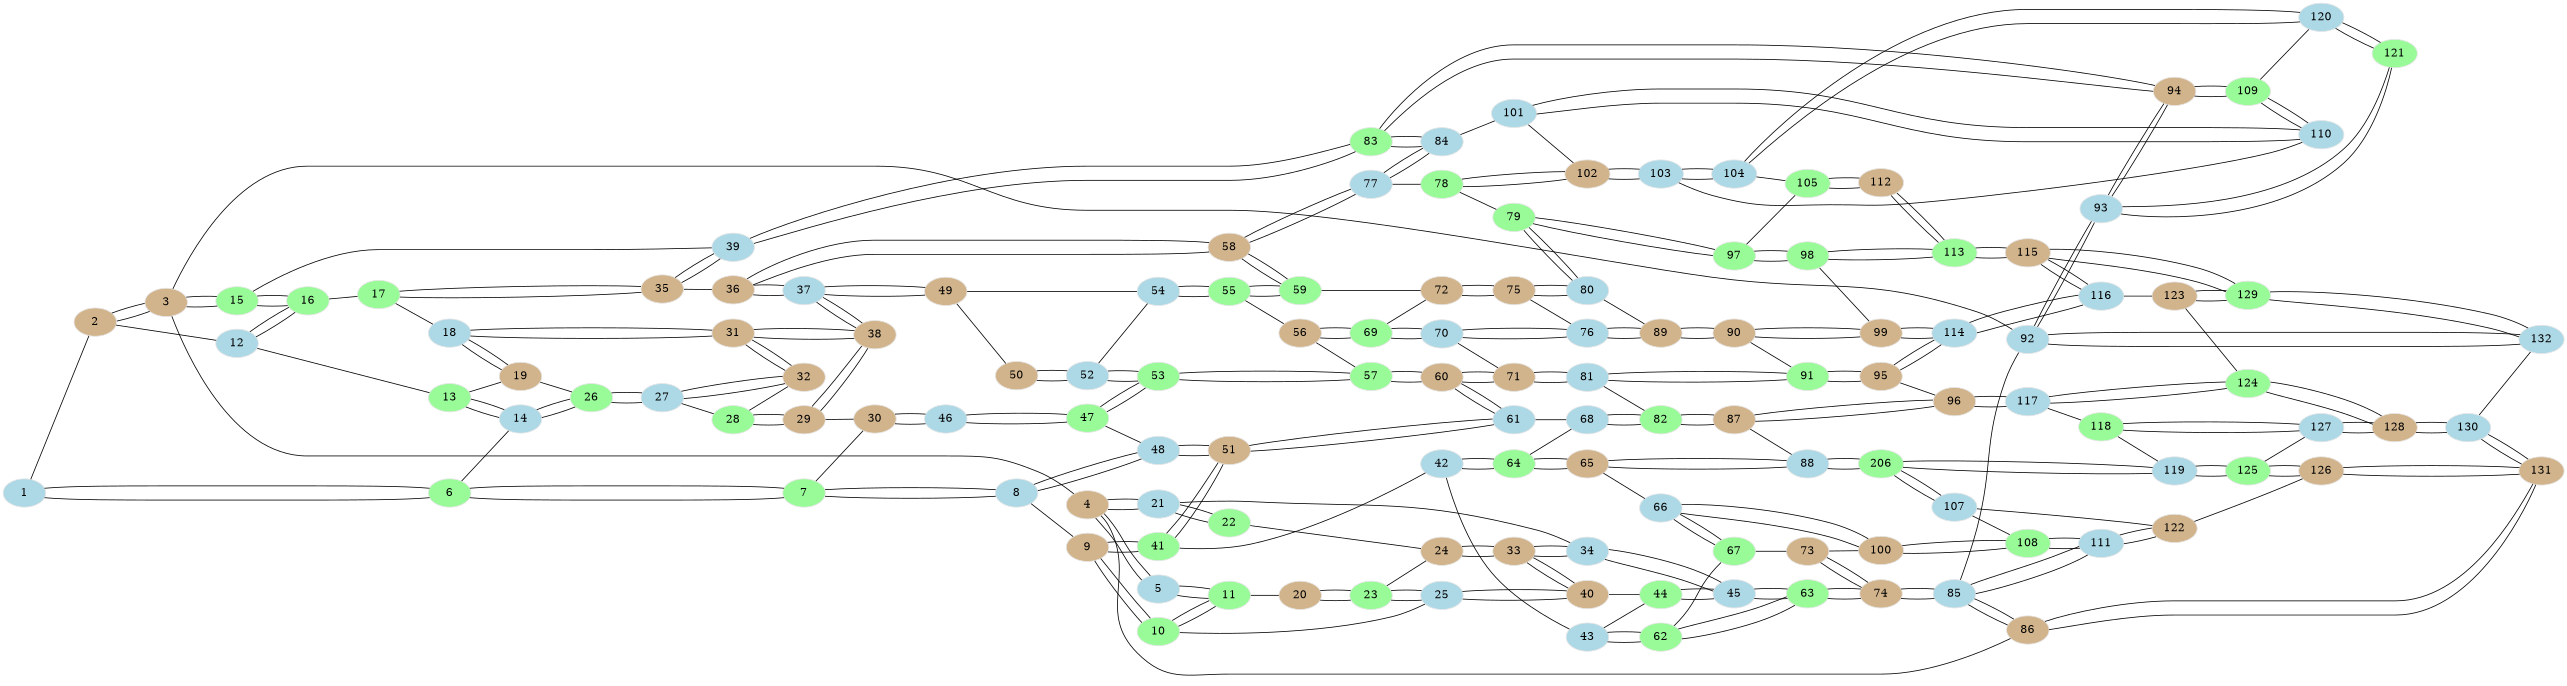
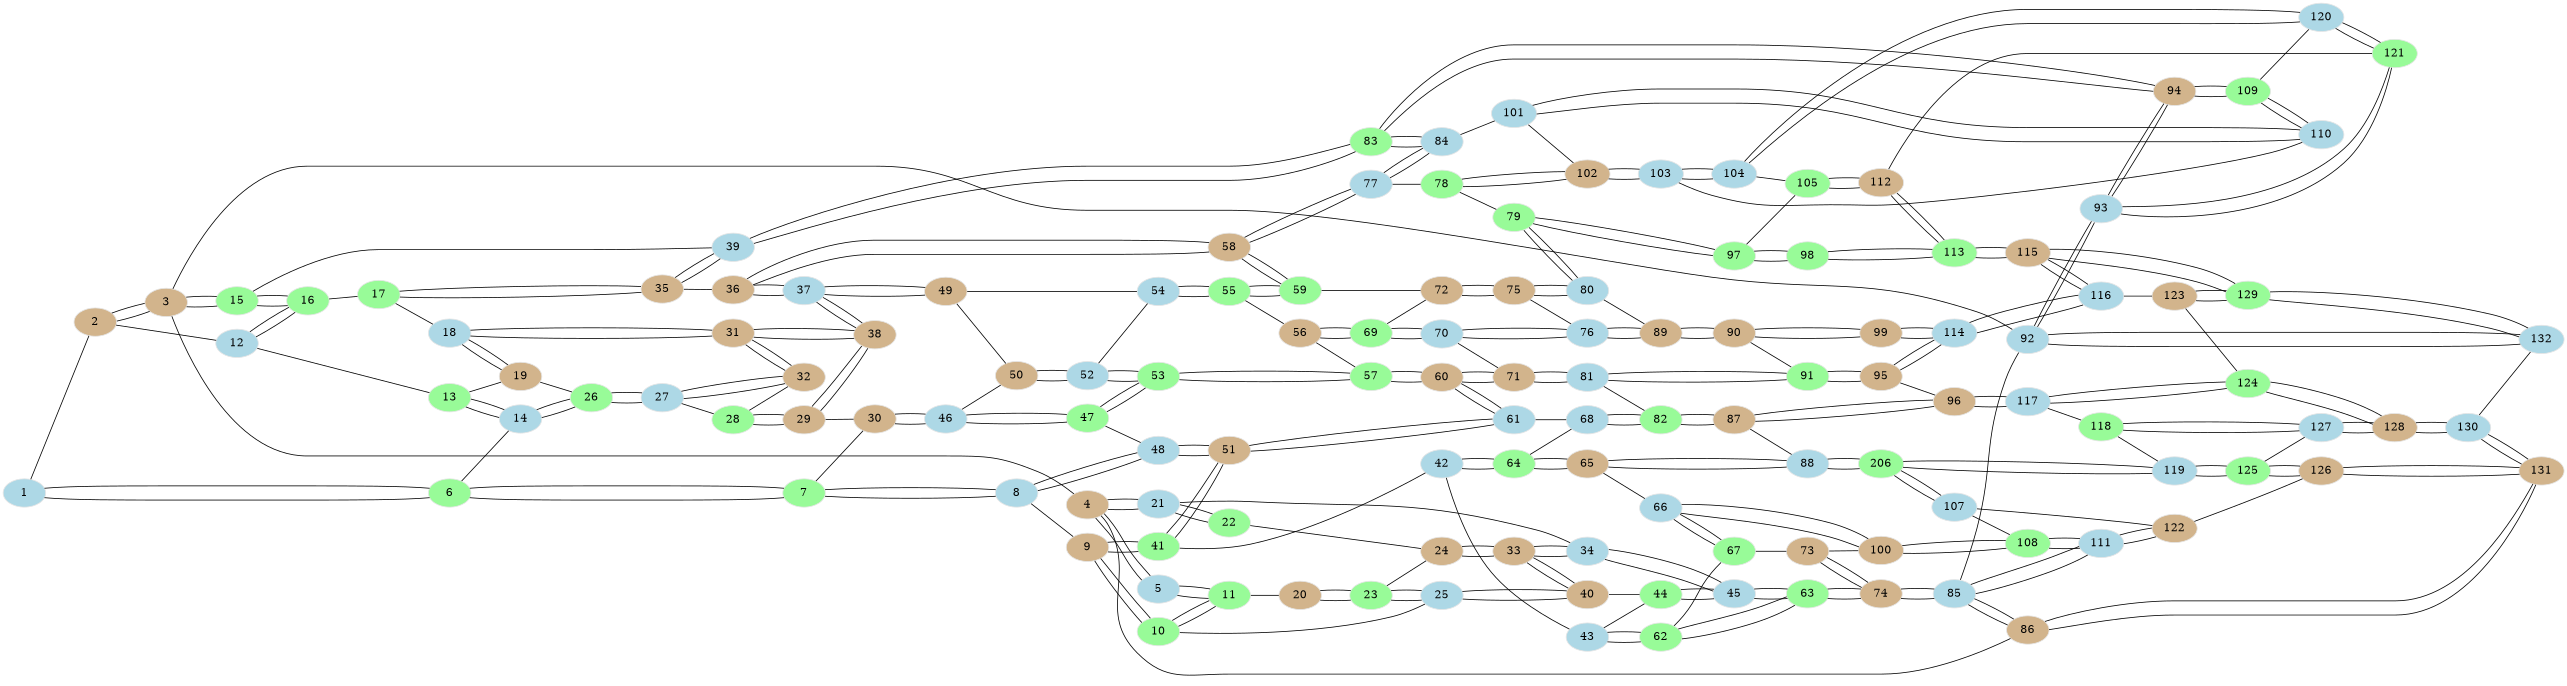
edge "121" -- "112": added
edge "98" -- "99": removed
edge "50" -- "46": added
